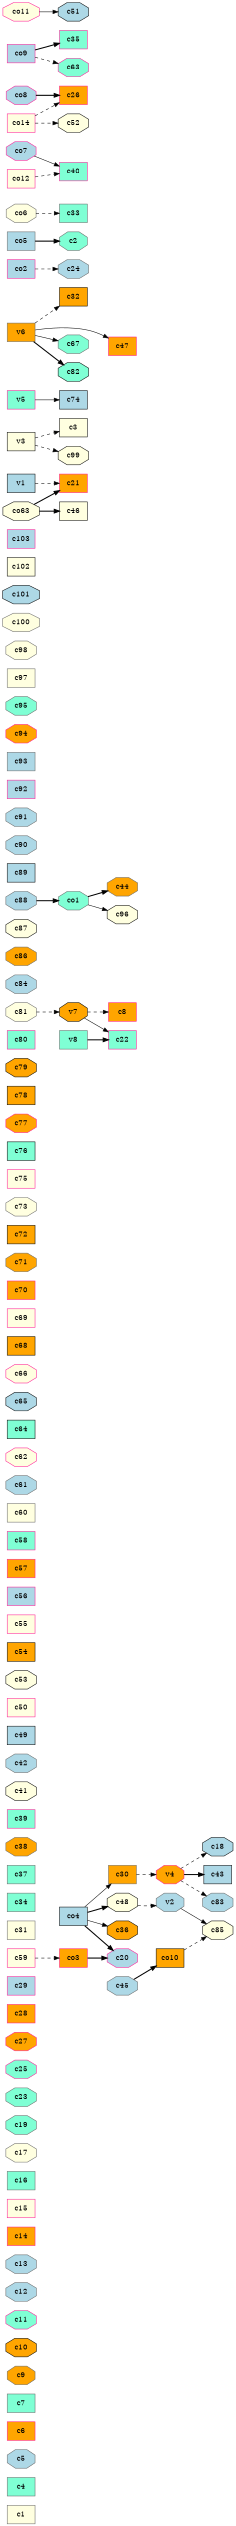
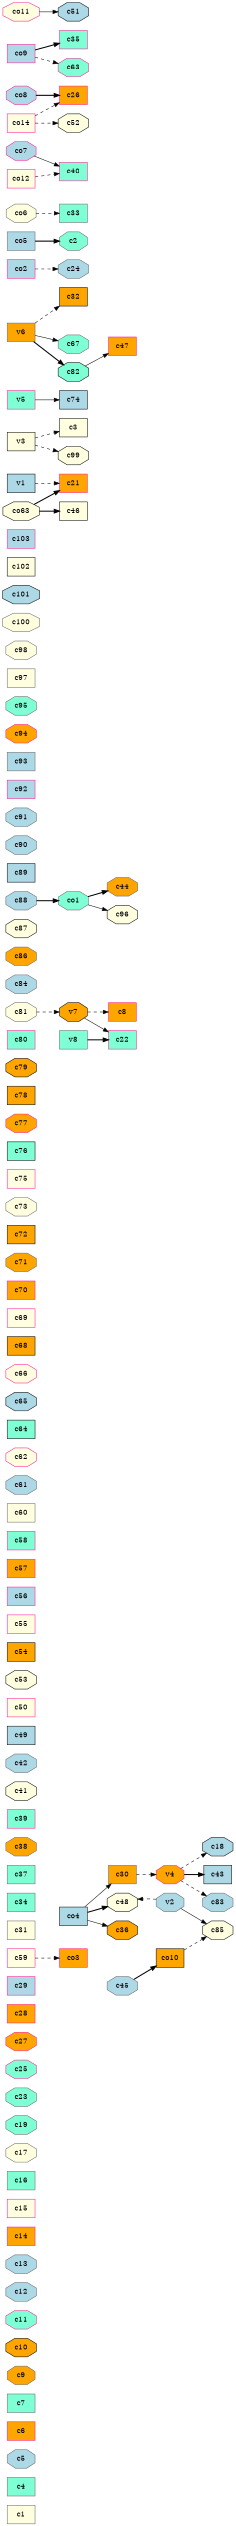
edge "v6" -> "c47": now "c82" -> "c47"
edge "c48" -> "v2": reversed
node "c20": removed
